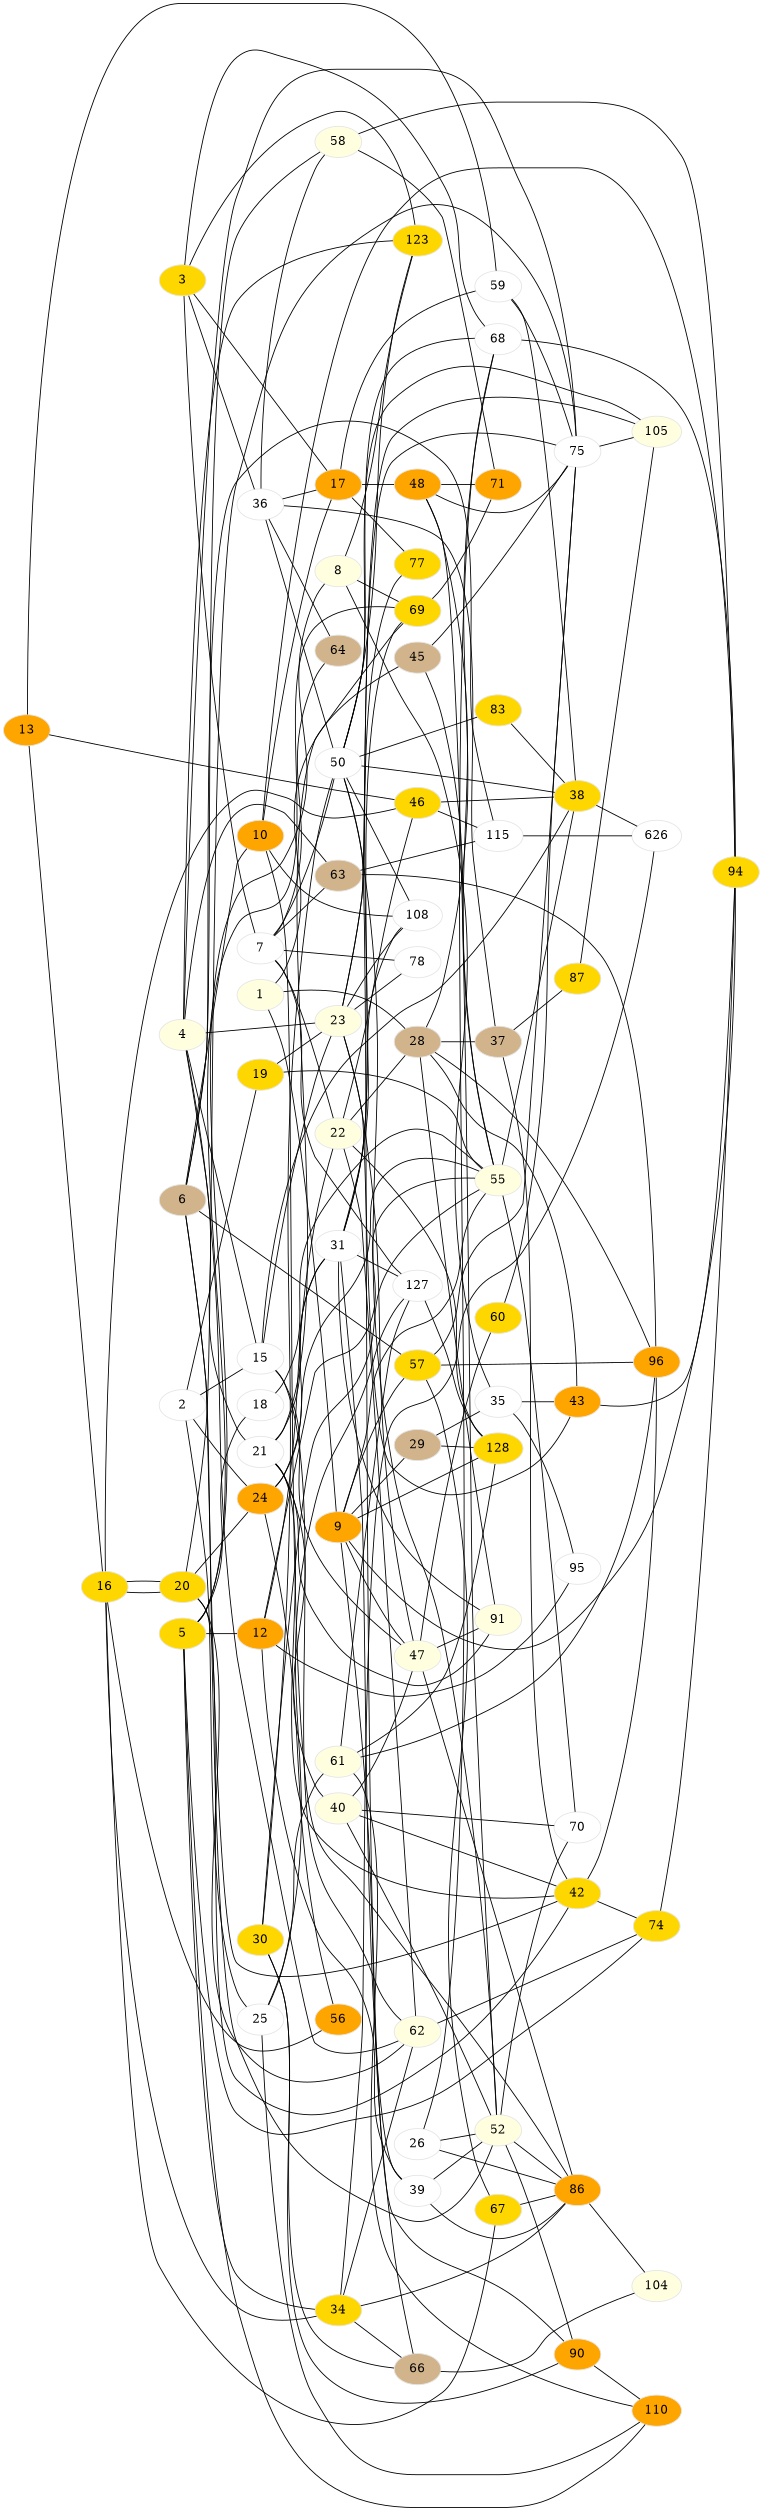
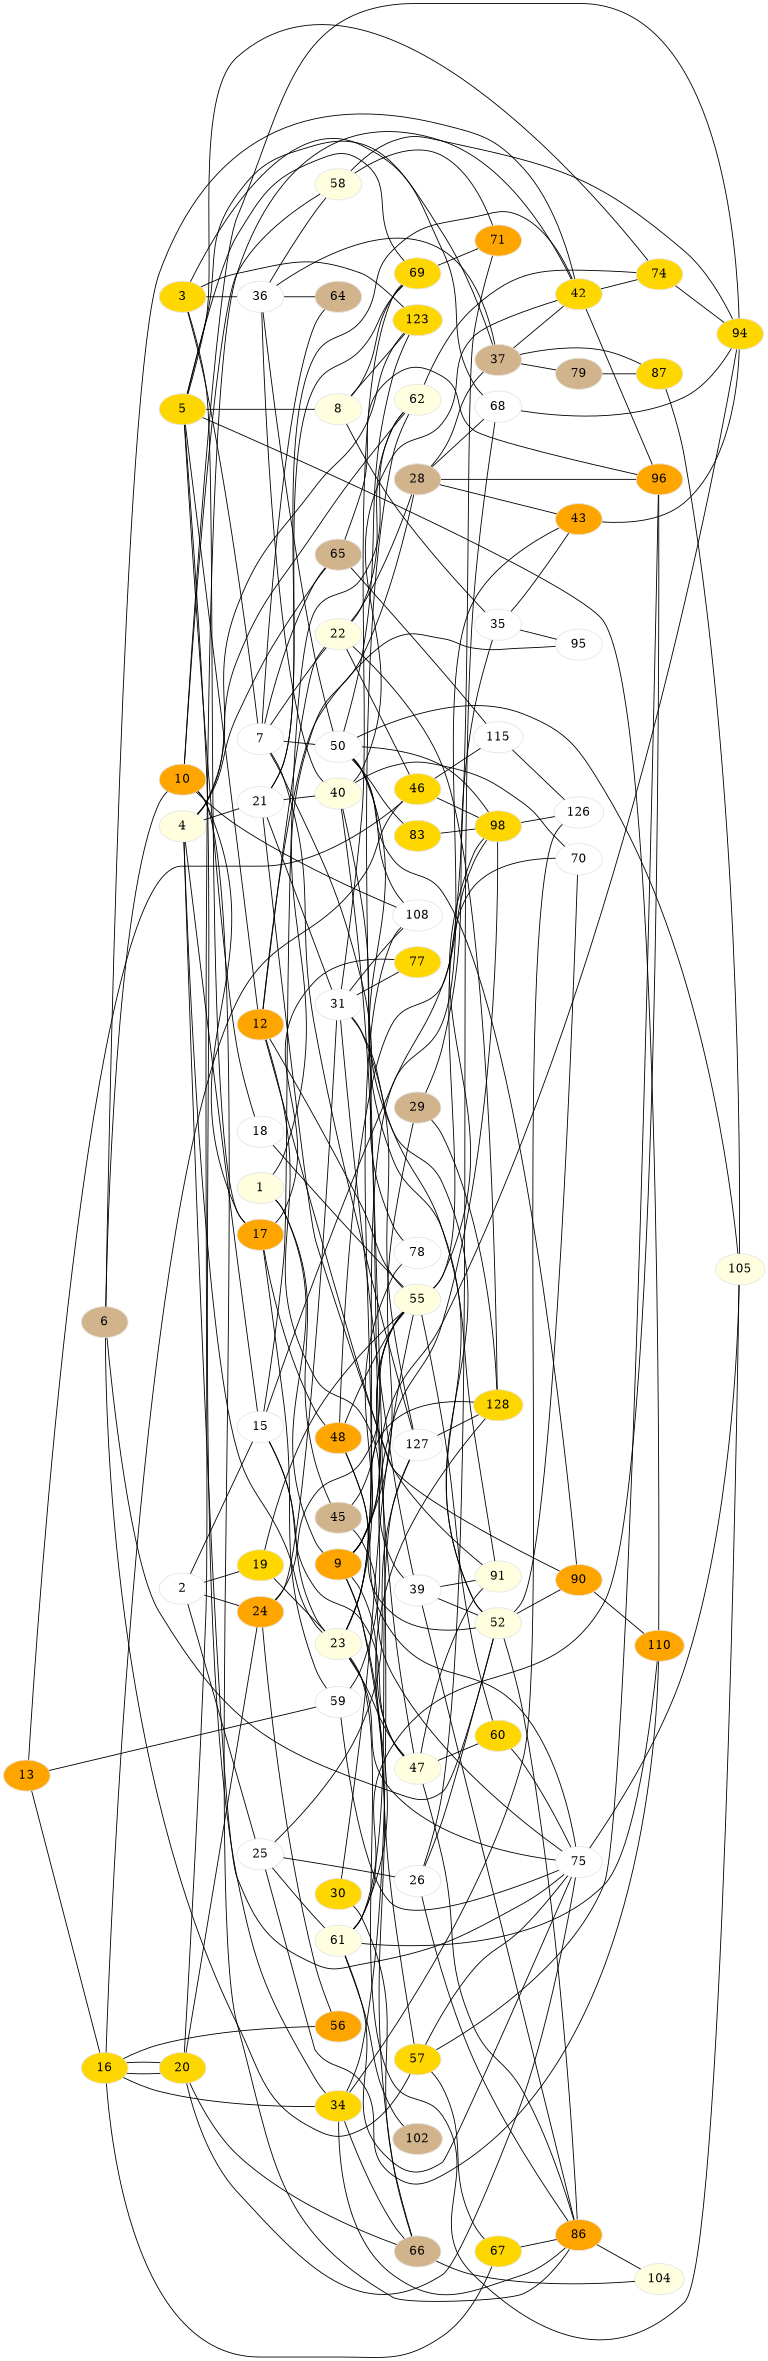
edge "37" -- "5": added
node "79": added
edge "68" -- "50": removed
edge "17" -- "36": now "40" -- "36"
edge "115" -- "6": removed
edge "58" -- "6": now "58" -- "10"
node "38": label "38" -> "98"
node "626": label "626" -> "126"
node "63": label "63" -> "65"
edge "28" -- "91": now "39" -- "91"
edge "55" -- "60": added
edge "50" -- "30": removed
edge "25" -- "26": added
edge "20" -- "62": now "20" -- "66"
node "102": added
edge "75" -- "61": added
edge "30" -- "90": now "12" -- "90"
